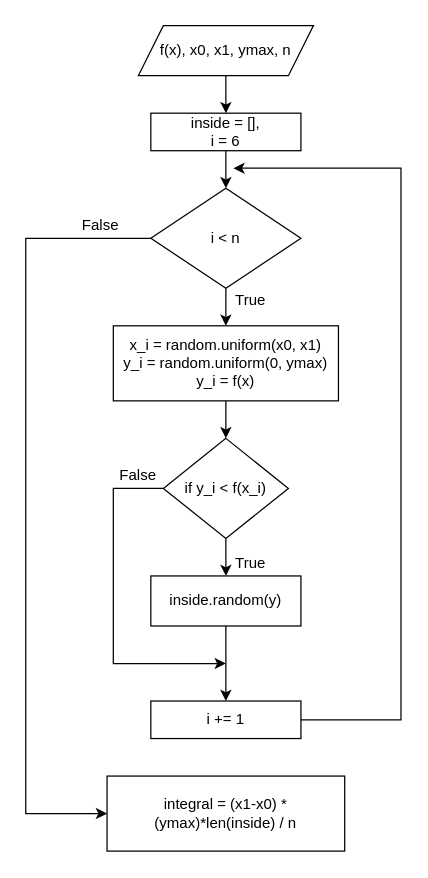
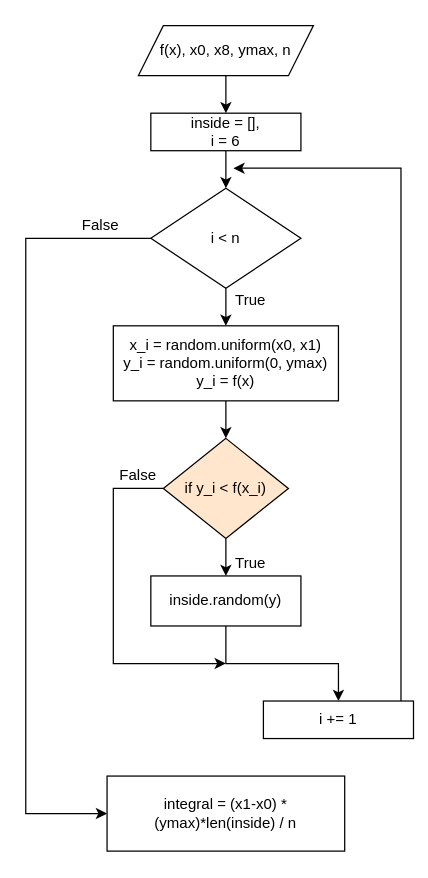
node "f(x), x0, x1, ymax, n": label "f(x), x0, x1, ymax, n" -> "f(x), x0, x8, ymax, n"
node "if y_i < f(x_i)": fillcolor #ffffff -> #ffe6cc
node "i += 1": moved (226, 719) -> (338, 719)
